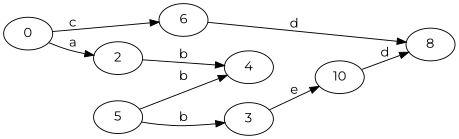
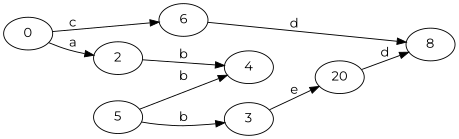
node "10": label "10" -> "20"
